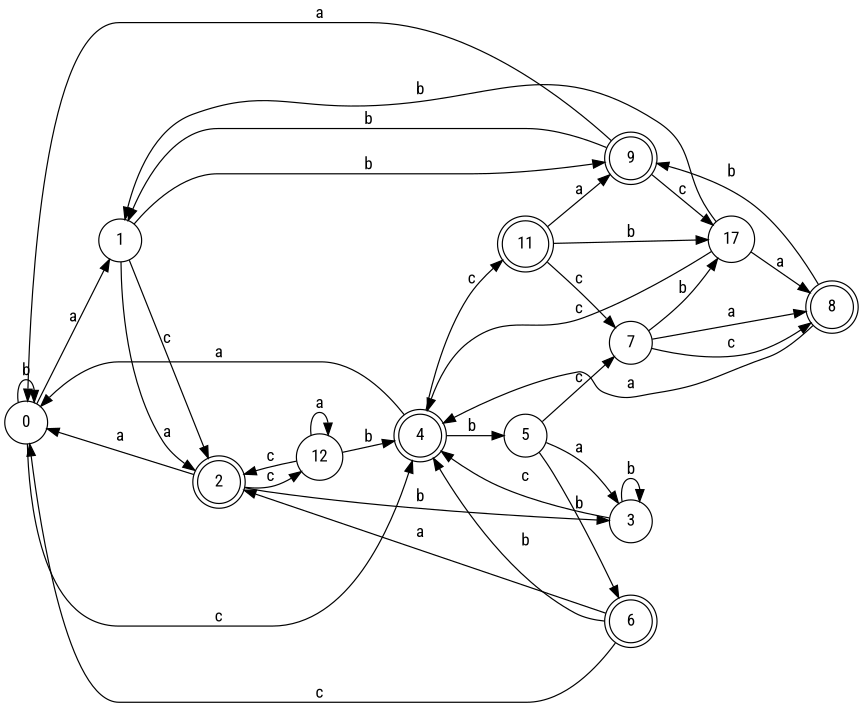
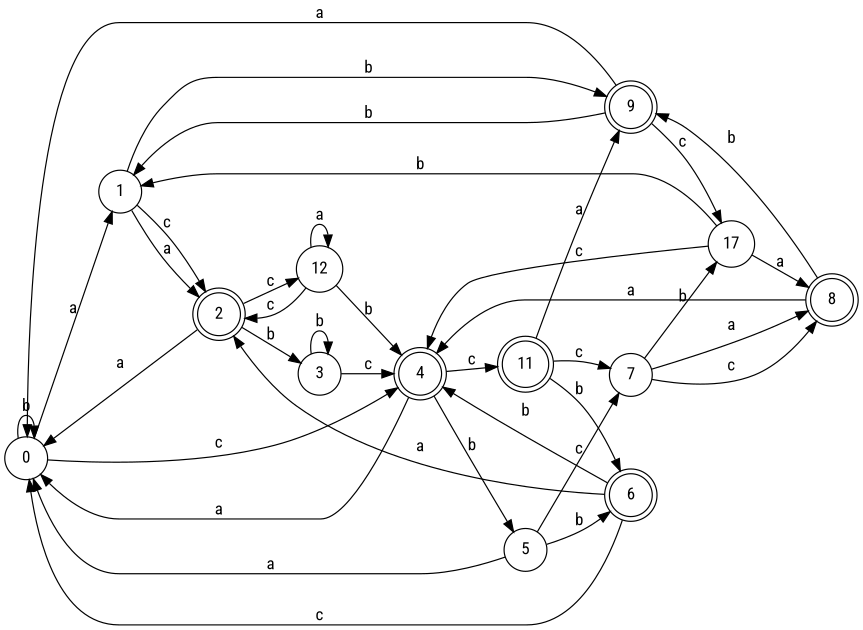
edge "11" -> "17": now "11" -> "6"
edge "5" -> "3": now "5" -> "0"
